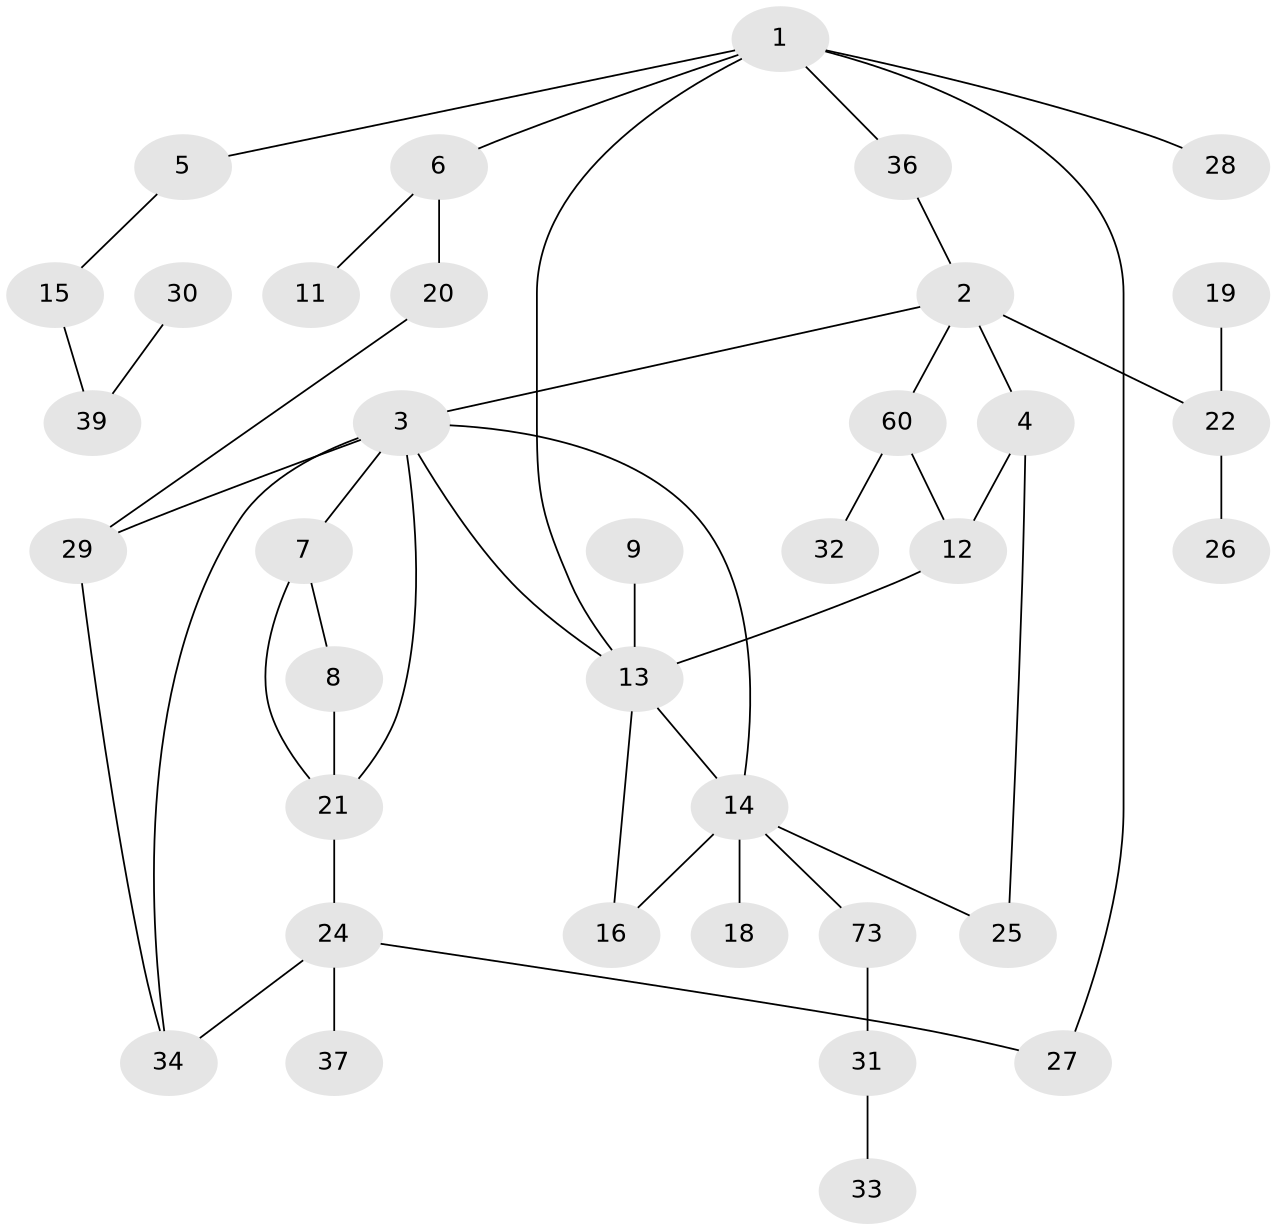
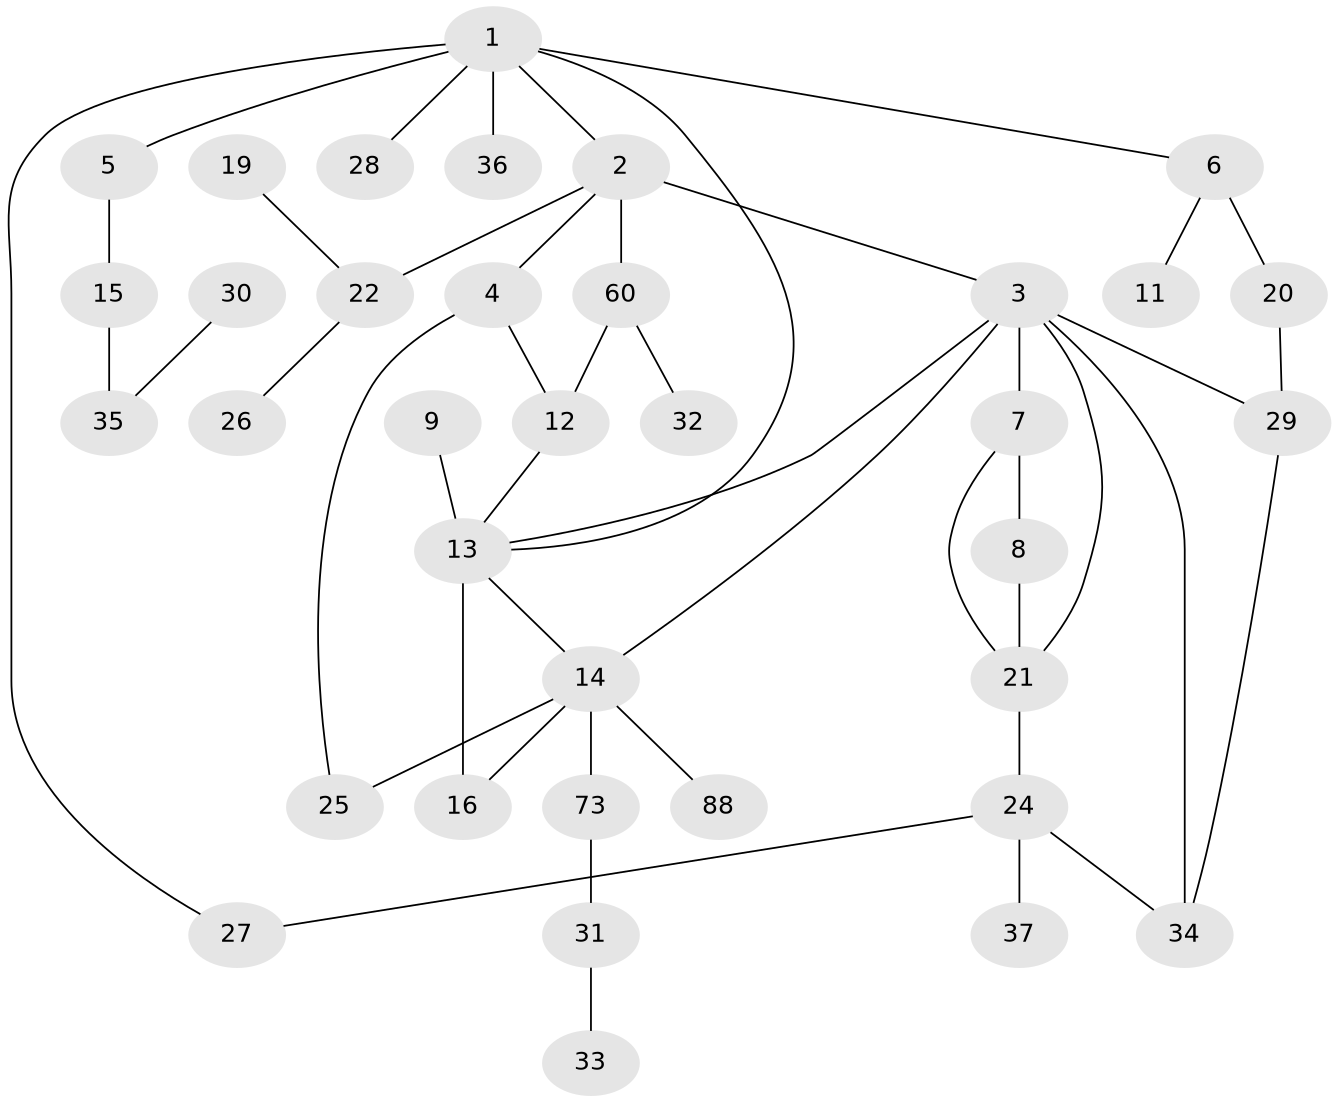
edge "36" -- "2": now "1" -- "2"
node "39": label "39" -> "35"
node "18": label "18" -> "88"
